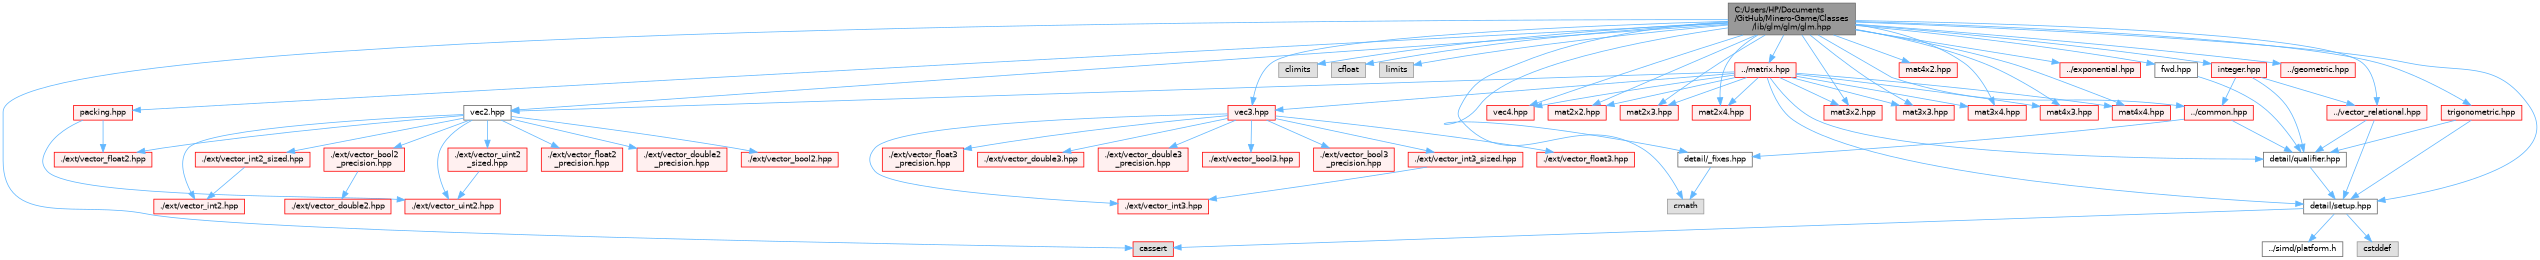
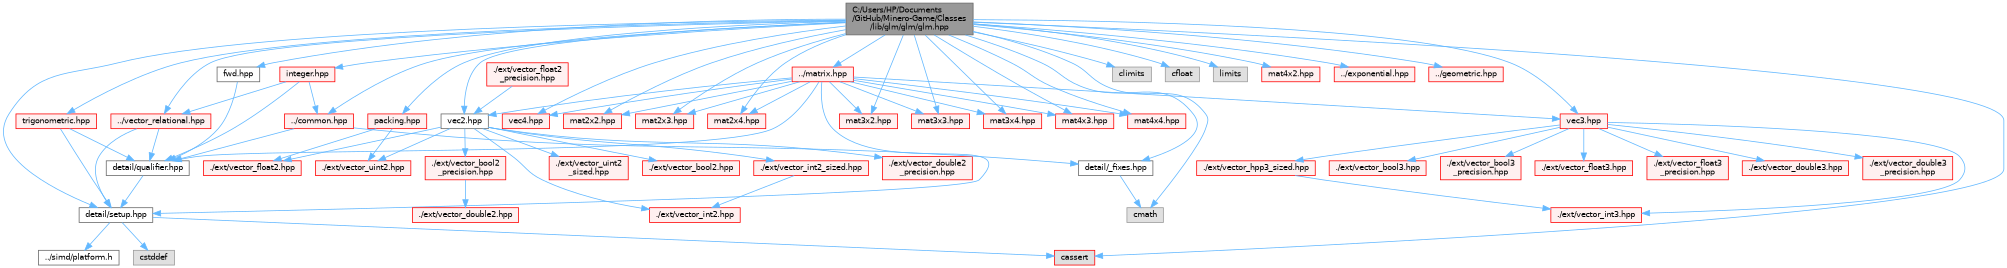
edge "vec2.hpp" -> "./ext/vector_float2 _precision.hpp": reversed
node "./ext/vector_int3_sized.hpp": label "./ext/vector_int3_sized.hpp" -> "./ext/vector_hpp3_sized.hpp"
edge "./ext/vector_uint2 _sized.hpp" -> "./ext/vector_uint2.hpp": removed
